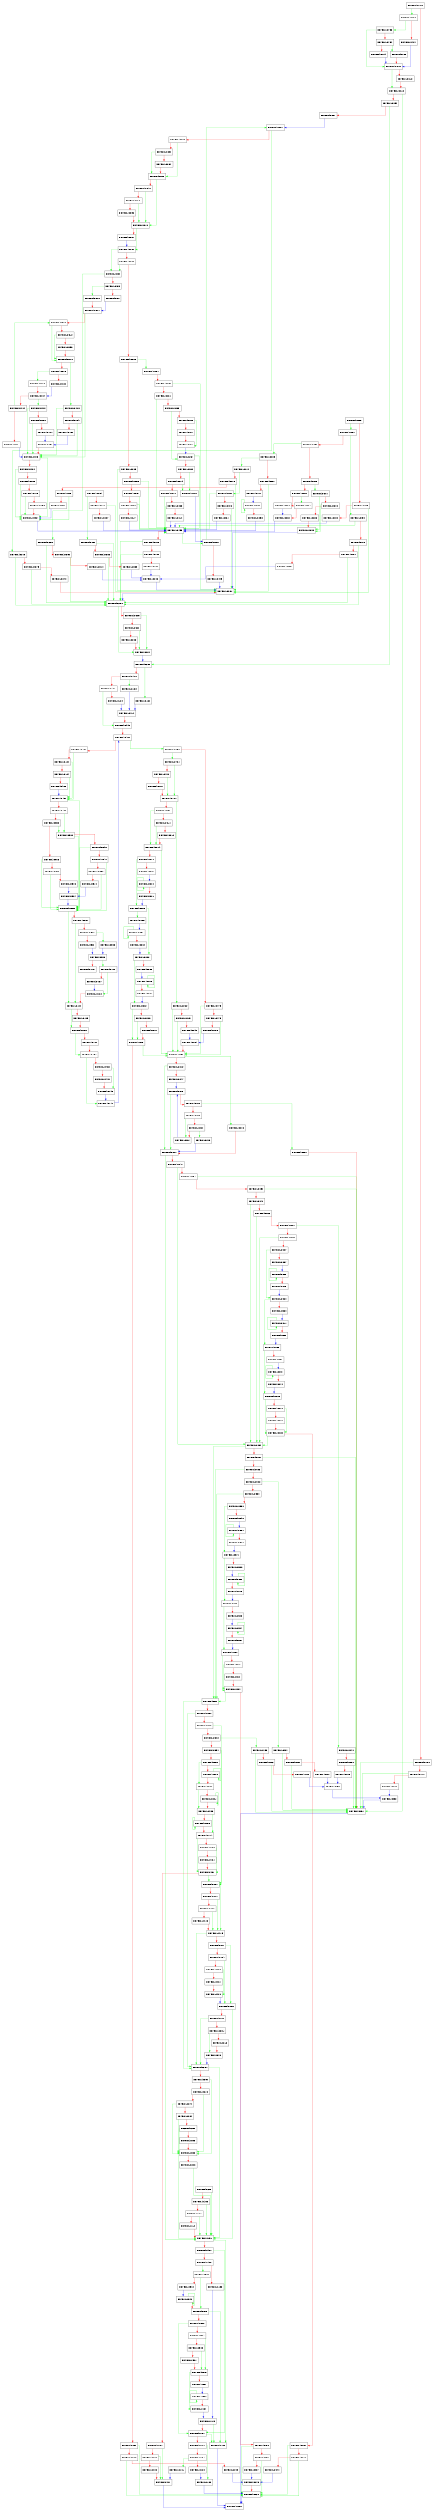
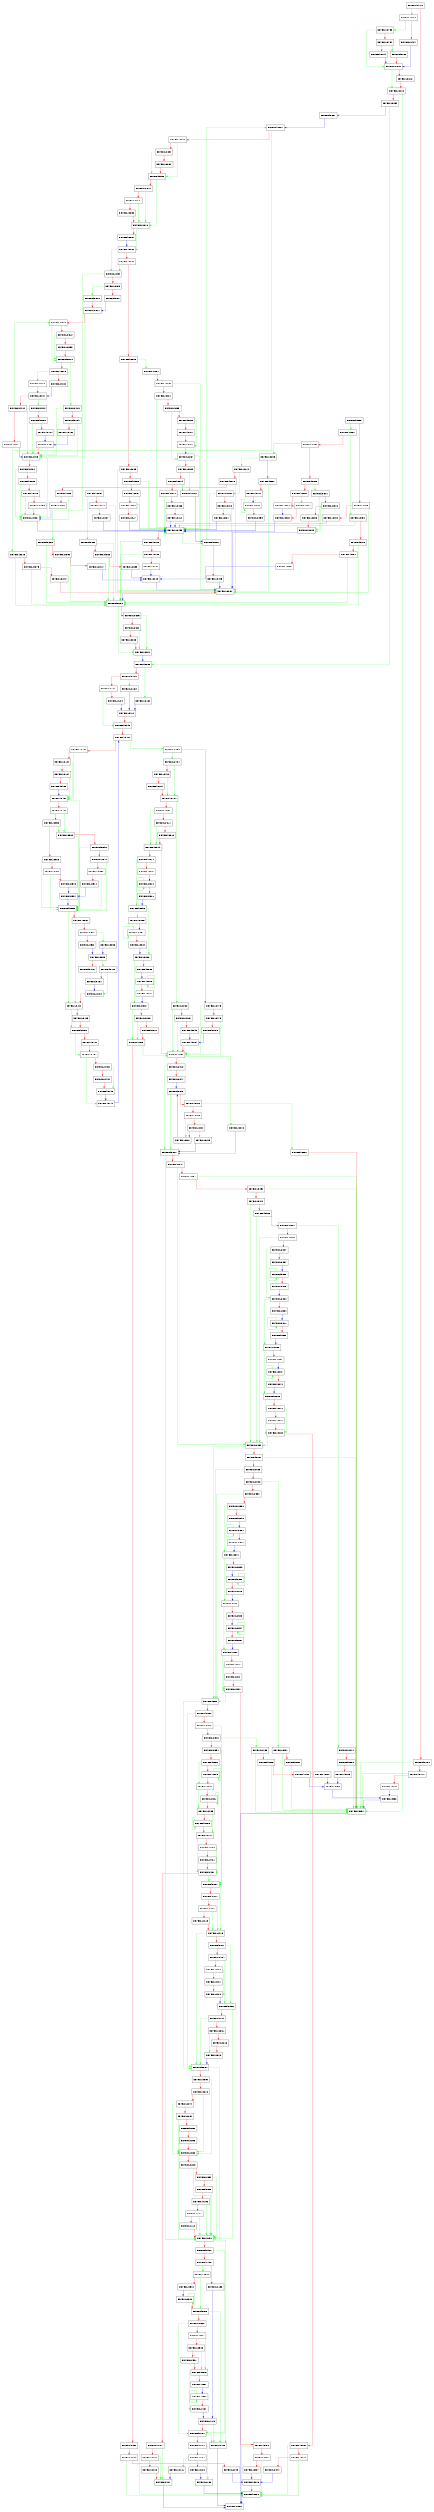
edge "BB75aa49fd1" -> "BB75aa49fdb": removed
node "BB75aa4a3ef": added
